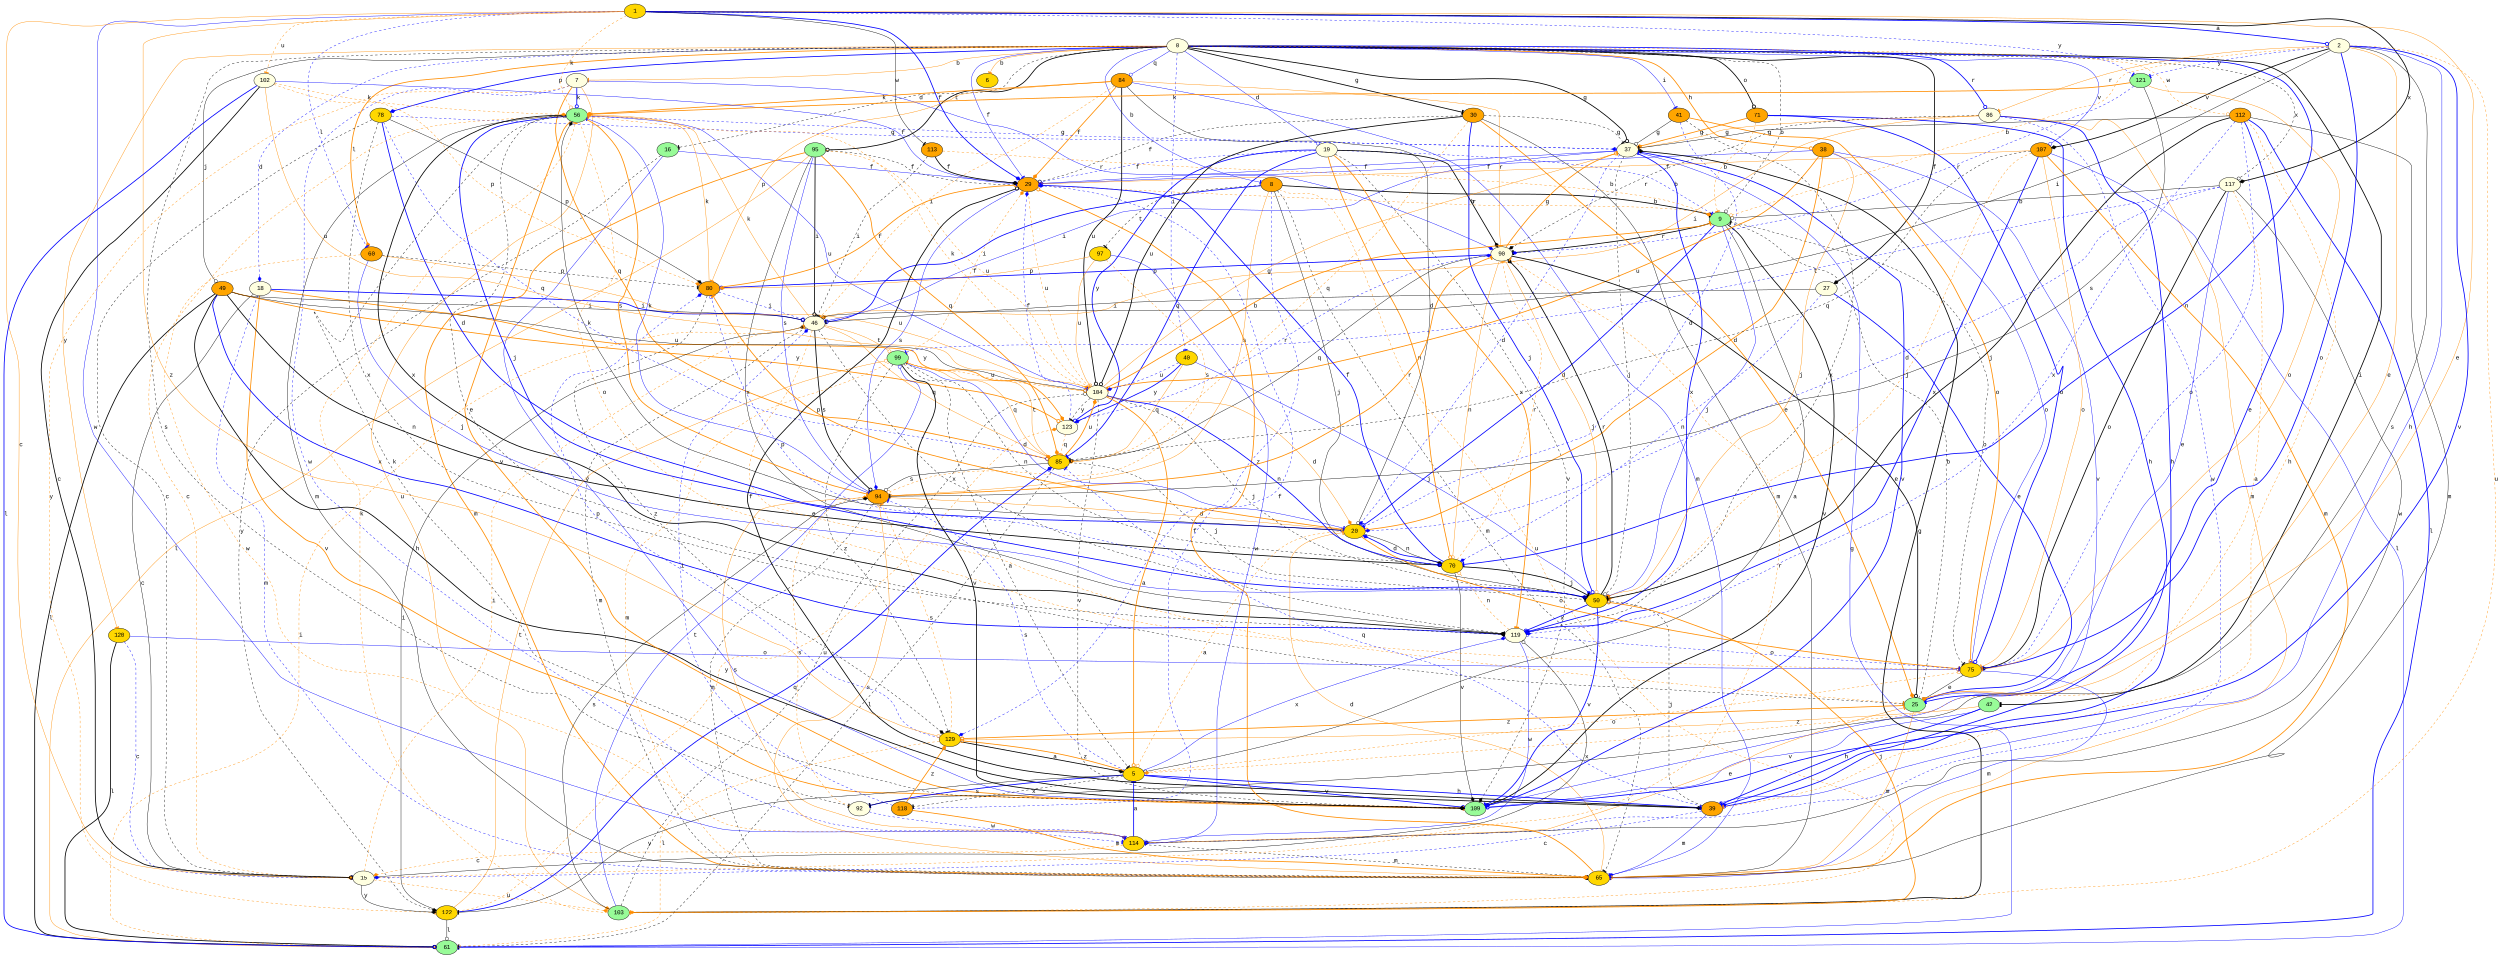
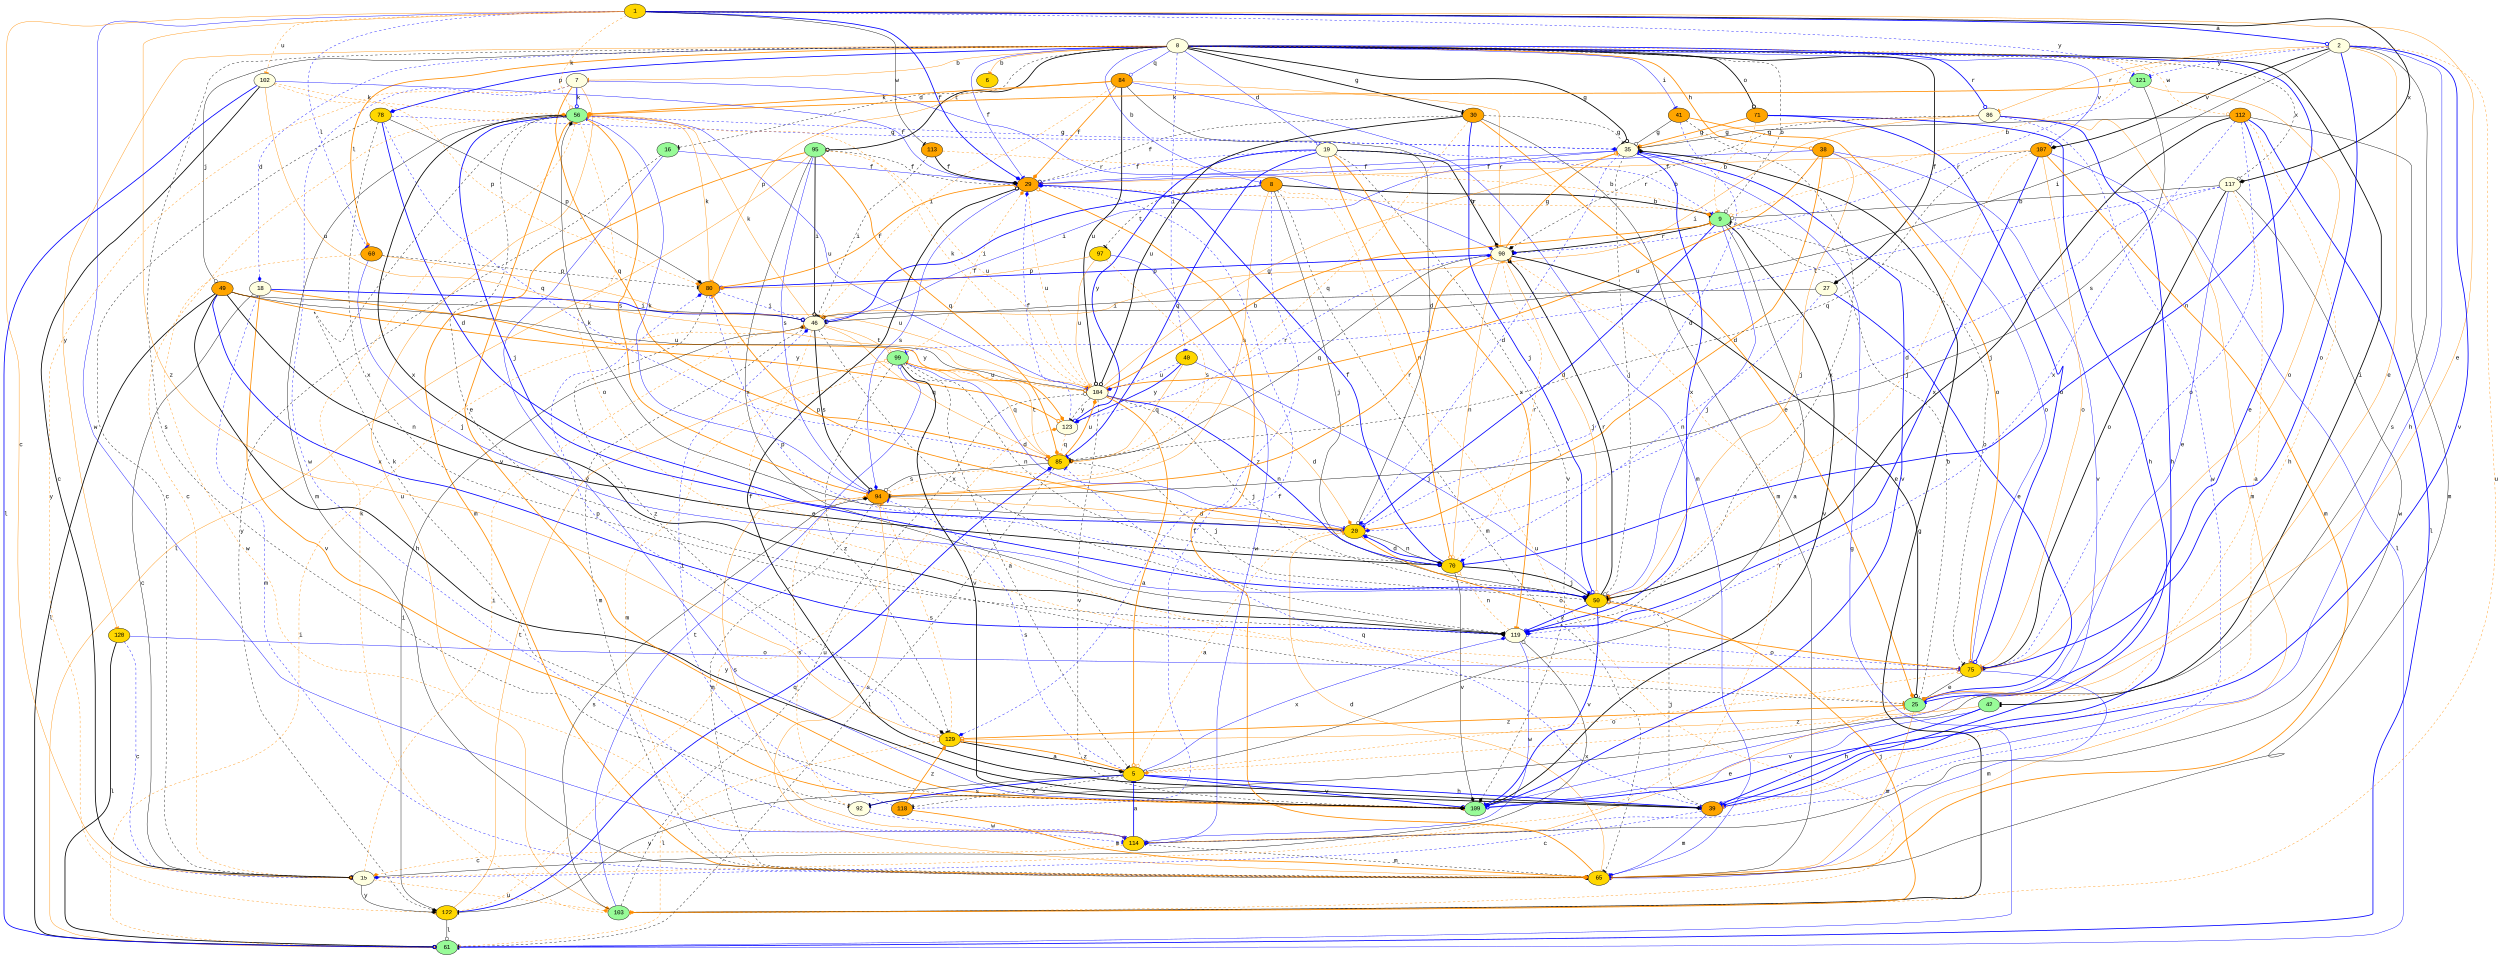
node "37": label "37" -> "35"
